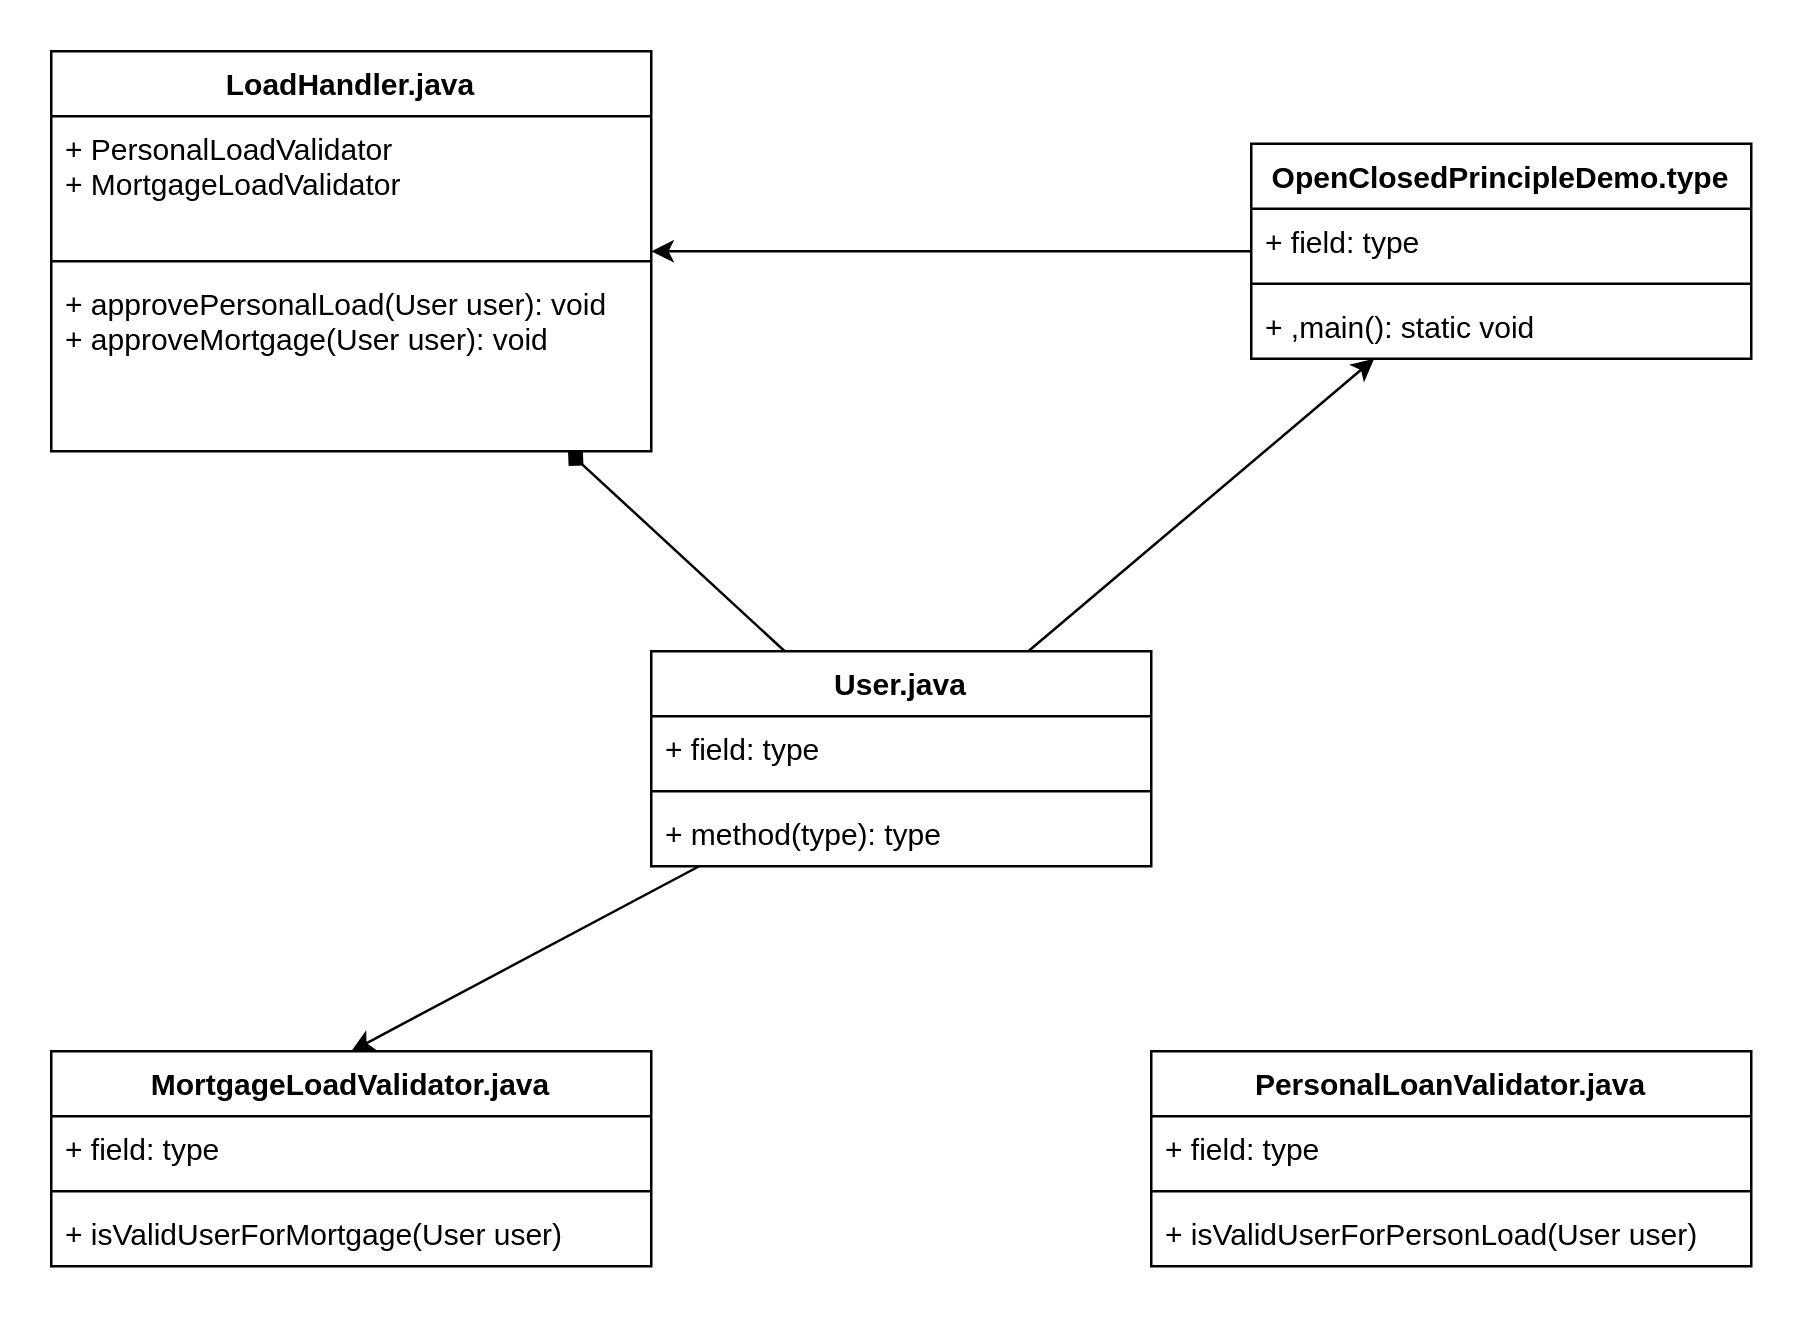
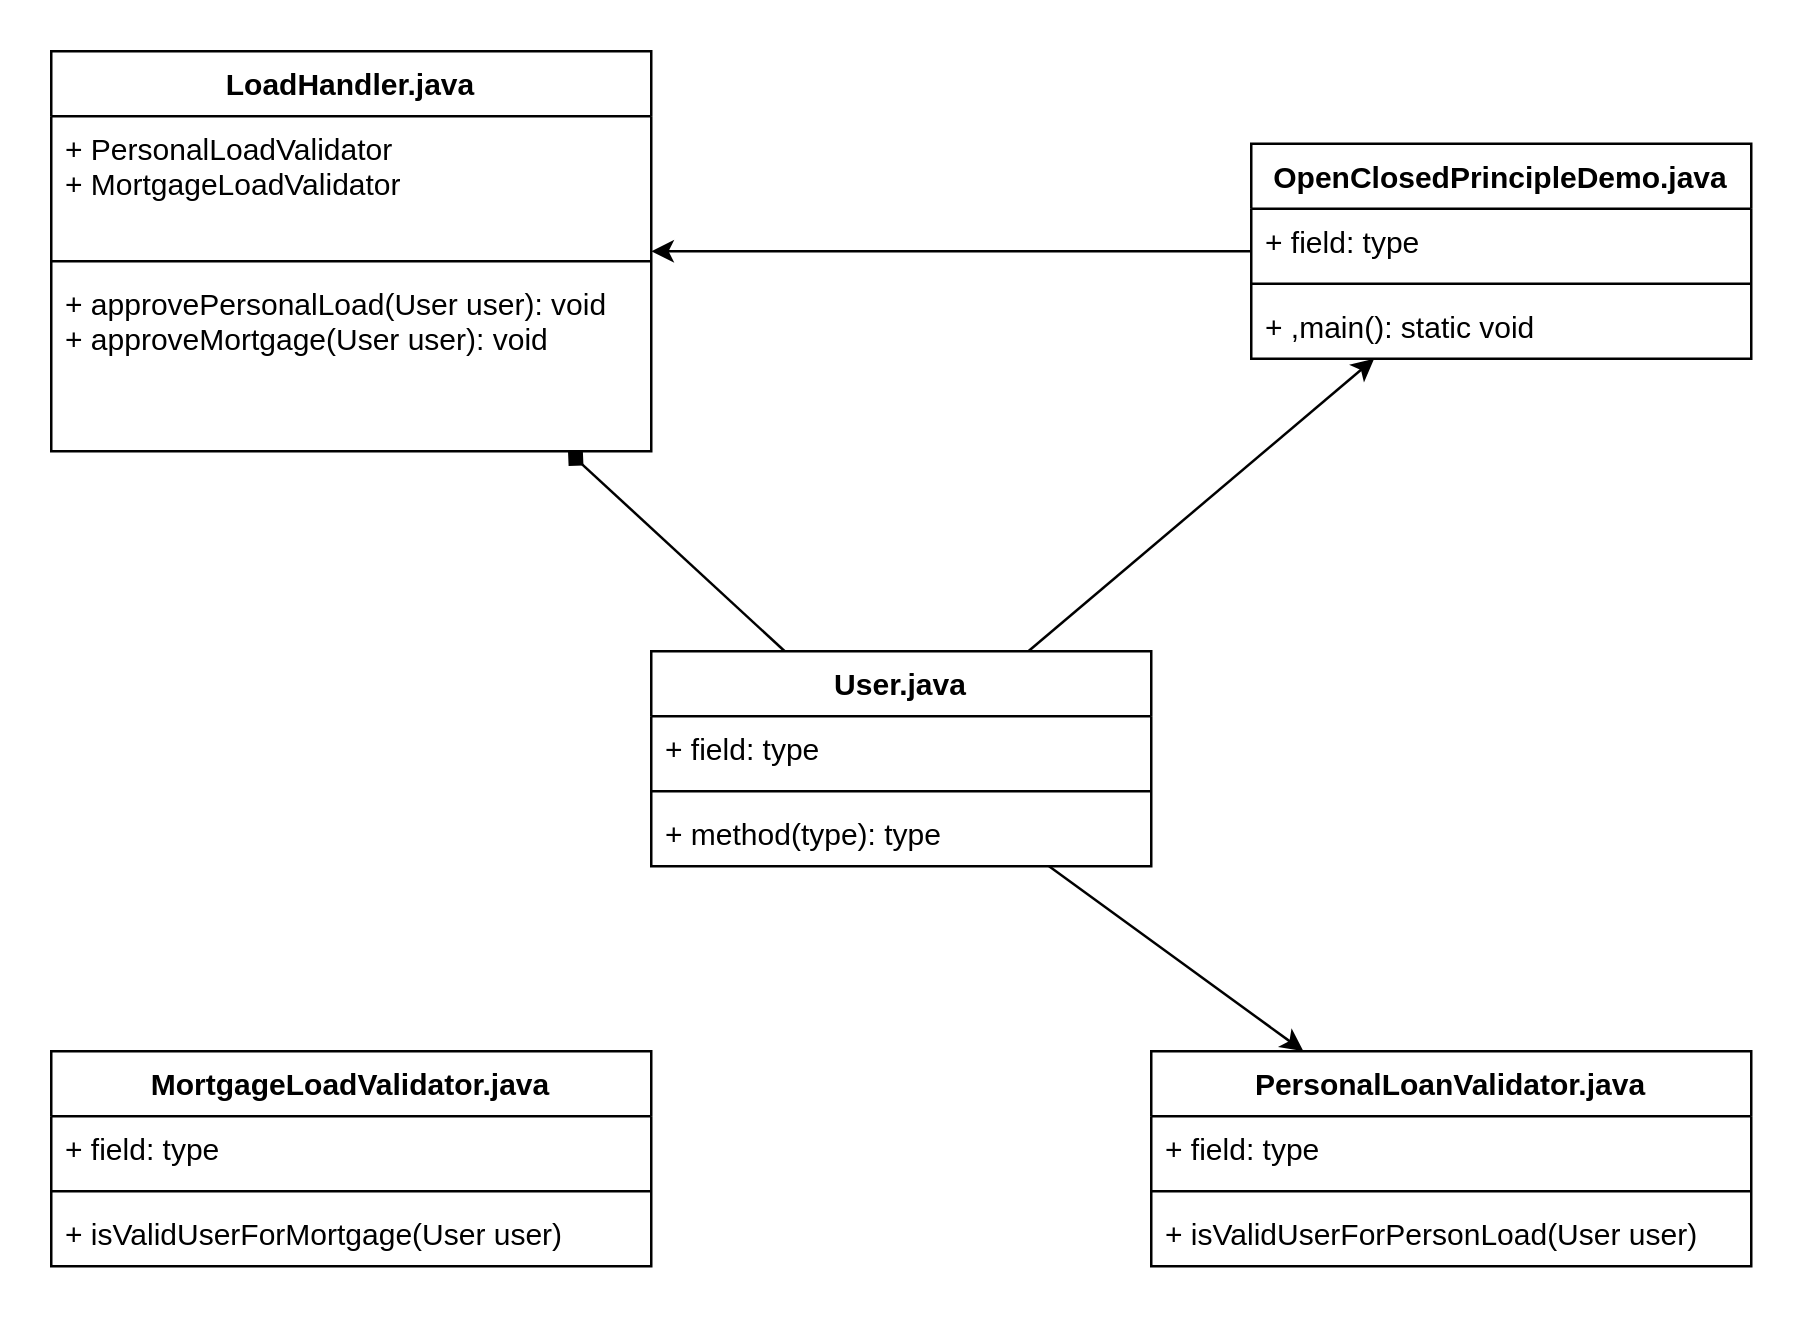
node "OpenClosedPrincipleDemo.type": label "OpenClosedPrincipleDemo.type" -> "OpenClosedPrincipleDemo.java"
edge "User.java" -> "PersonalLoanValidator.java": added
edge "User.java" -> "MortgageLoadValidator.java": removed
